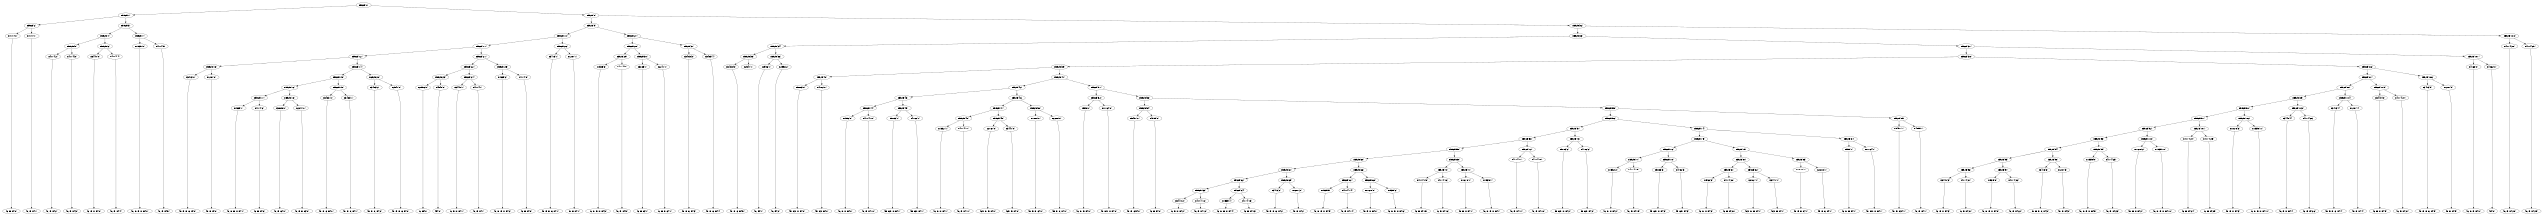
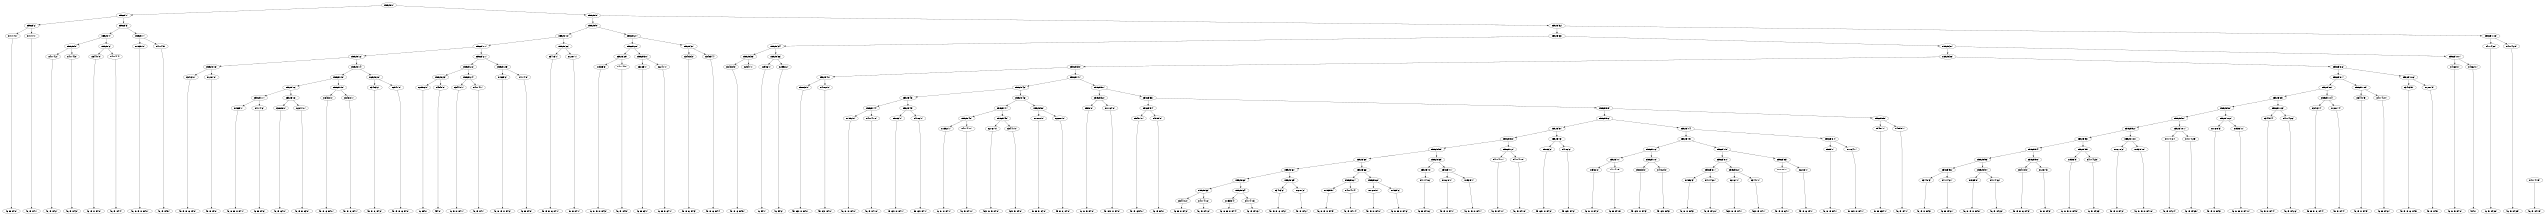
edge "L5925(70)" -> "L4174(15)": removed
